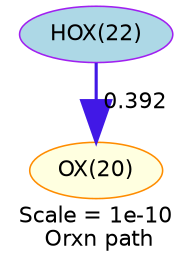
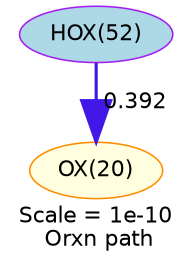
node "HOX(22)": label "HOX(22)" -> "HOX(52)"
